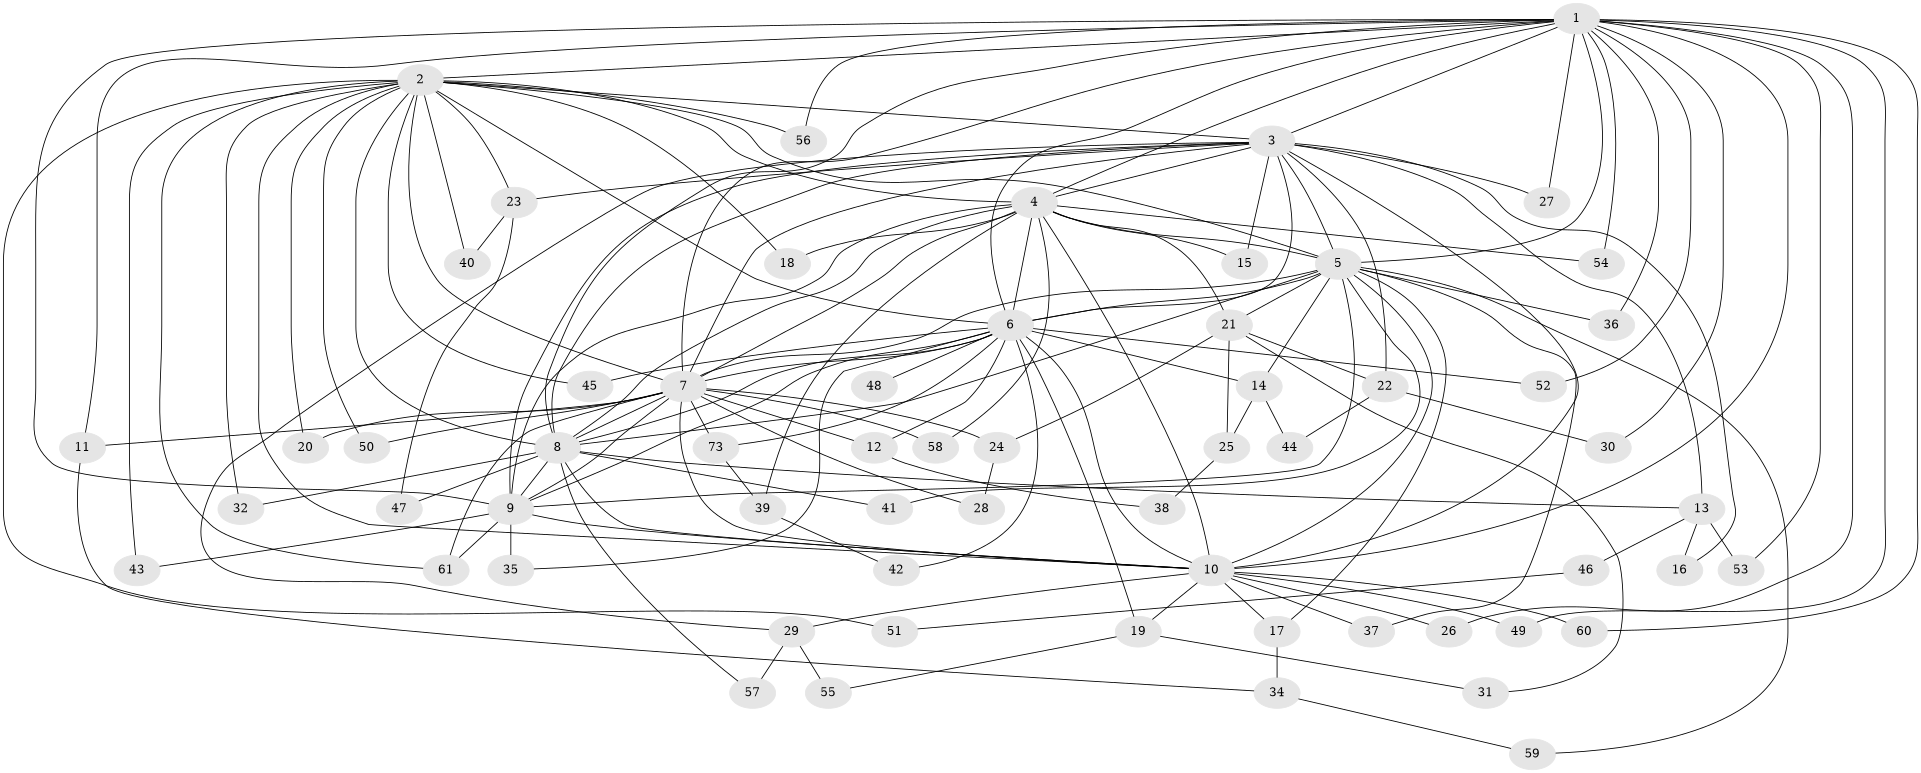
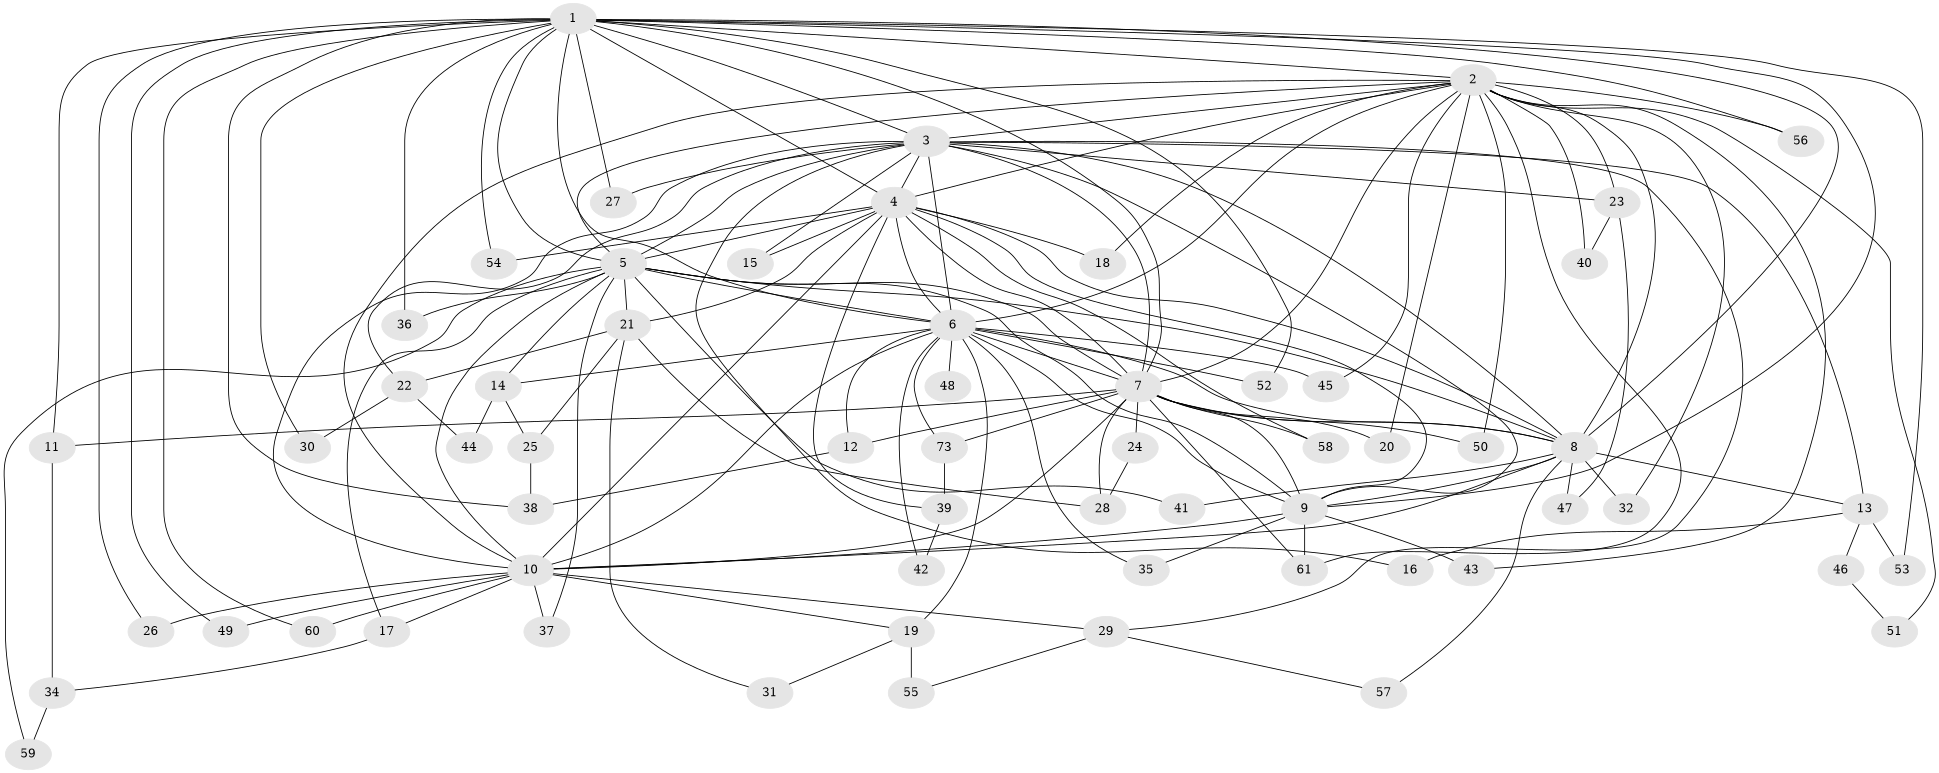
edge "1" -- "10": now "1" -- "38"
edge "21" -- "24": now "21" -- "28"
